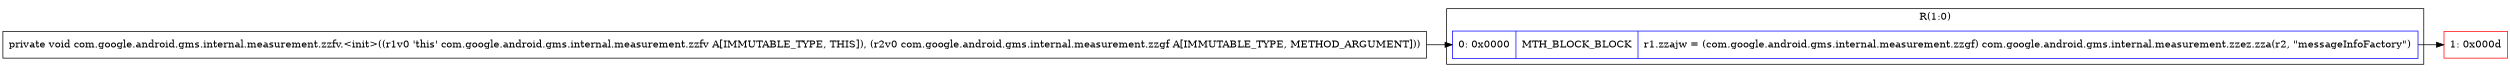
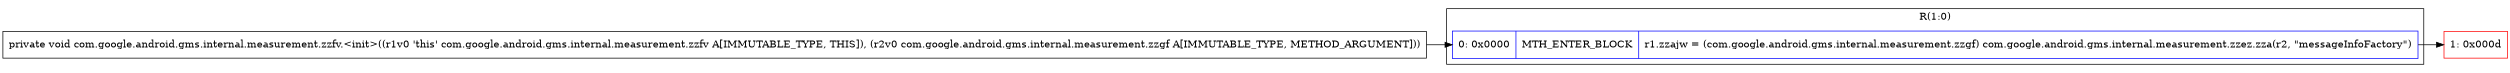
node "0: 0x0000": text "MTH_BLOCK_BLOCK" -> "MTH_ENTER_BLOCK"
